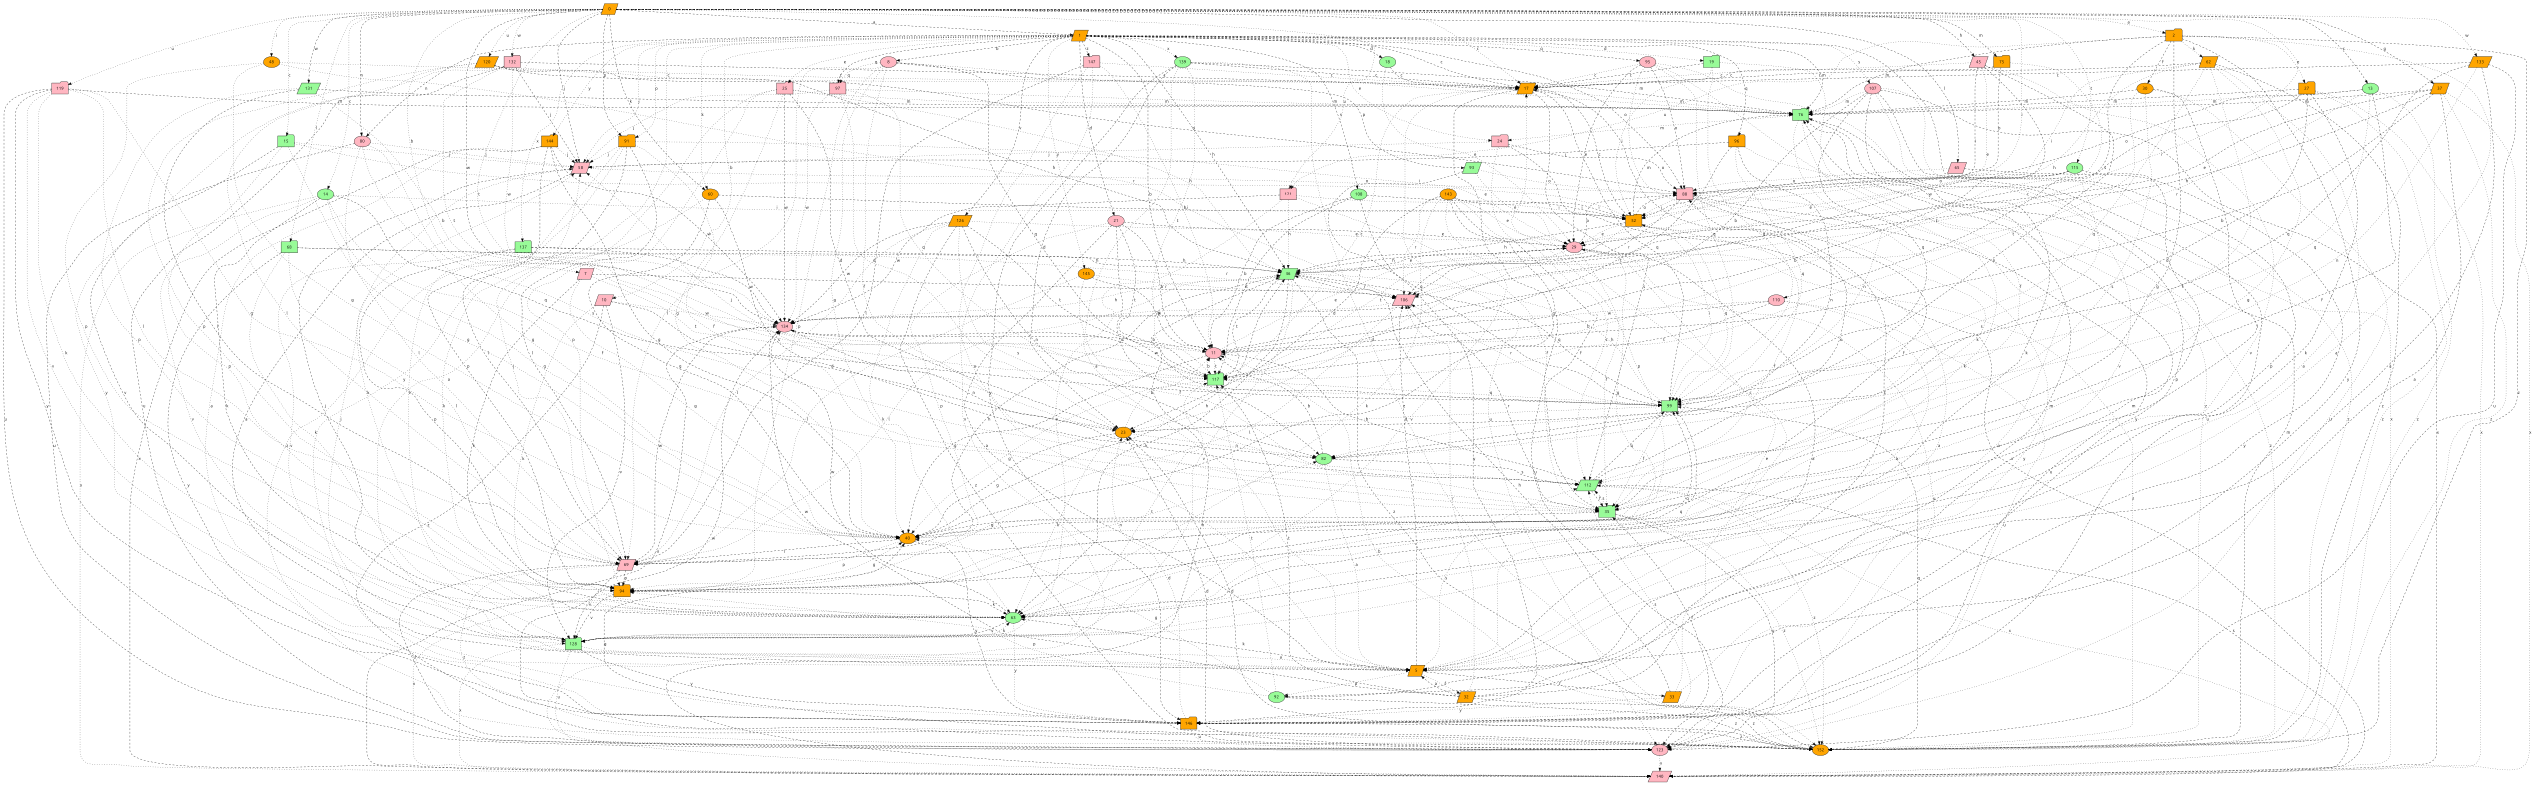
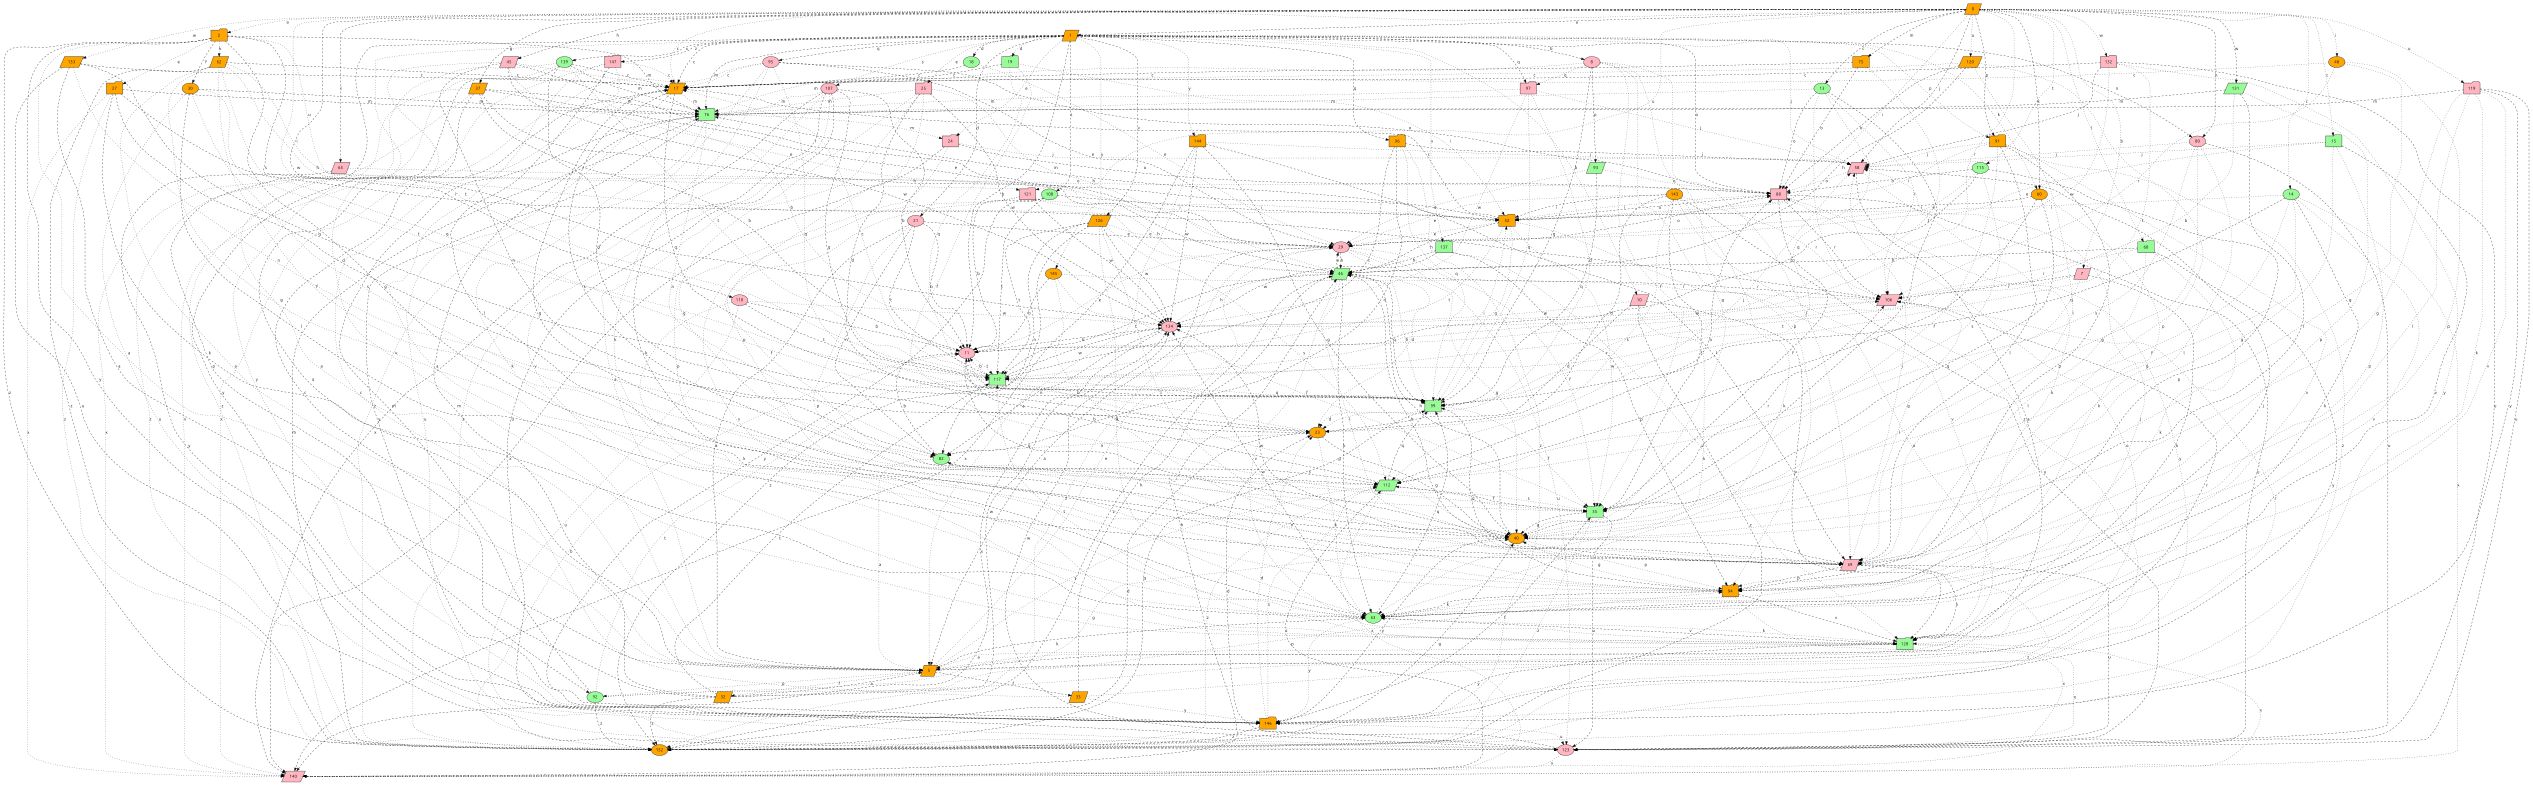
edge "1" -> "139": style dotted -> dashed
edge "1" -> "46": removed, label "h"
edge "52" -> "35": label "f" -> "w"
